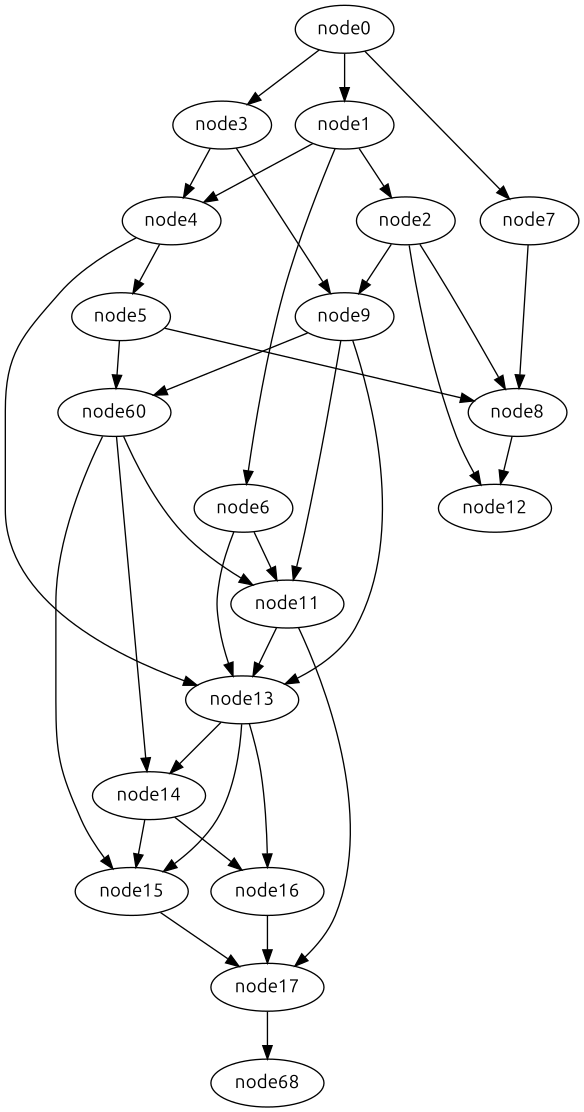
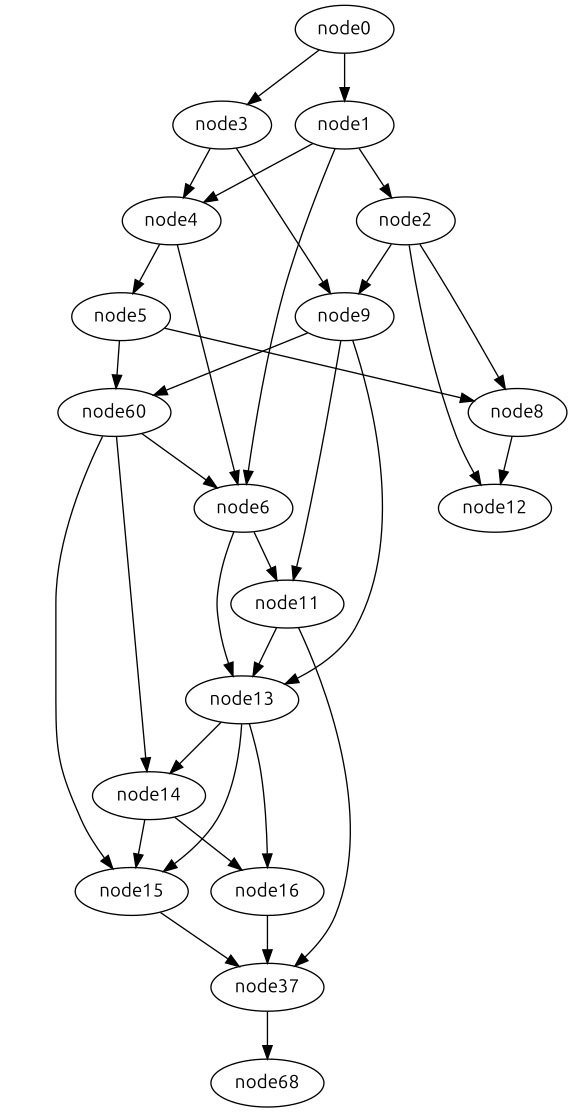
node "node7": removed
edge "node4" -> "node13": now "node4" -> "node6"
edge "node60" -> "node11": now "node60" -> "node6"
node "node17": label "node17" -> "node37"
